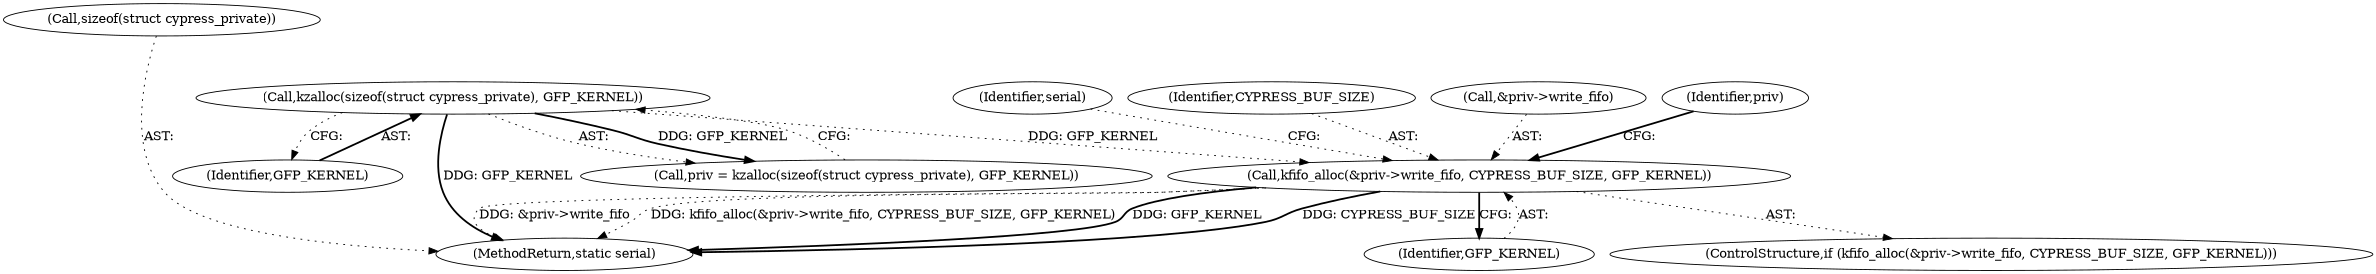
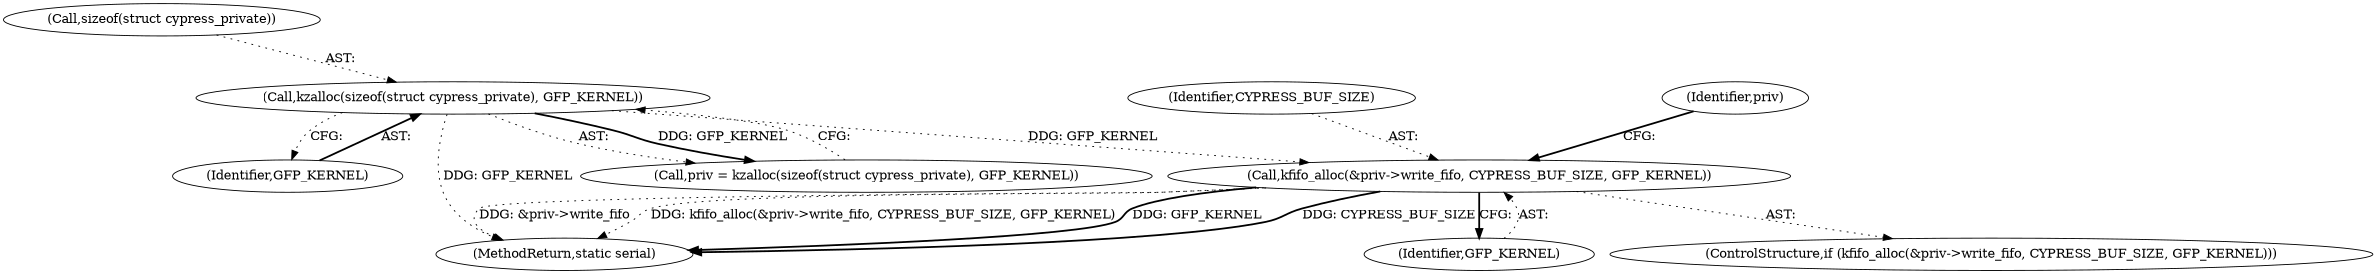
node "(Identifier,serial)": removed
node "(Call,&priv->write_fifo)": removed
edge "(Call,kzalloc(sizeof(struct cypress_private), GFP_KERNEL))" -> "(MethodReturn,static serial)": style bold -> dotted
edge "(Call,sizeof(struct cypress_private))" -> "(MethodReturn,static serial)": now "(Call,sizeof(struct cypress_private))" -> "(Call,kzalloc(sizeof(struct cypress_private), GFP_KERNEL))"
